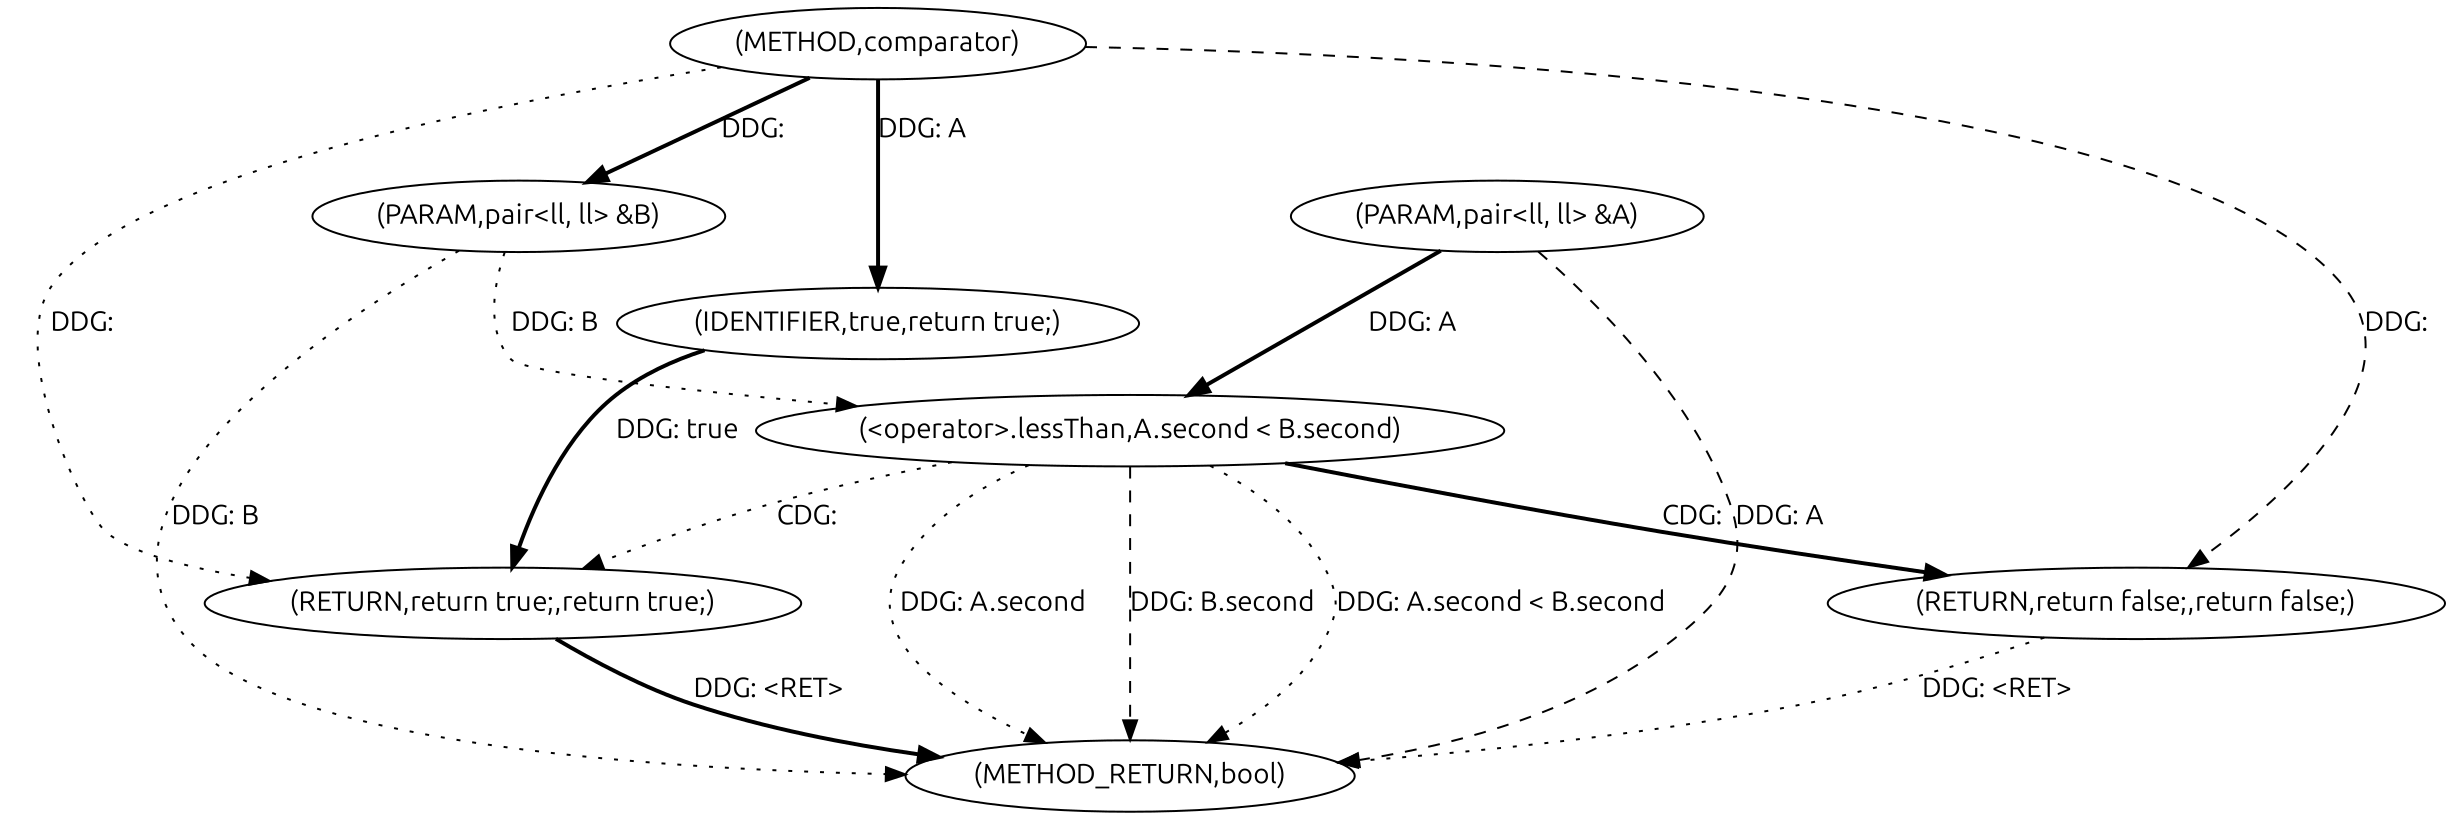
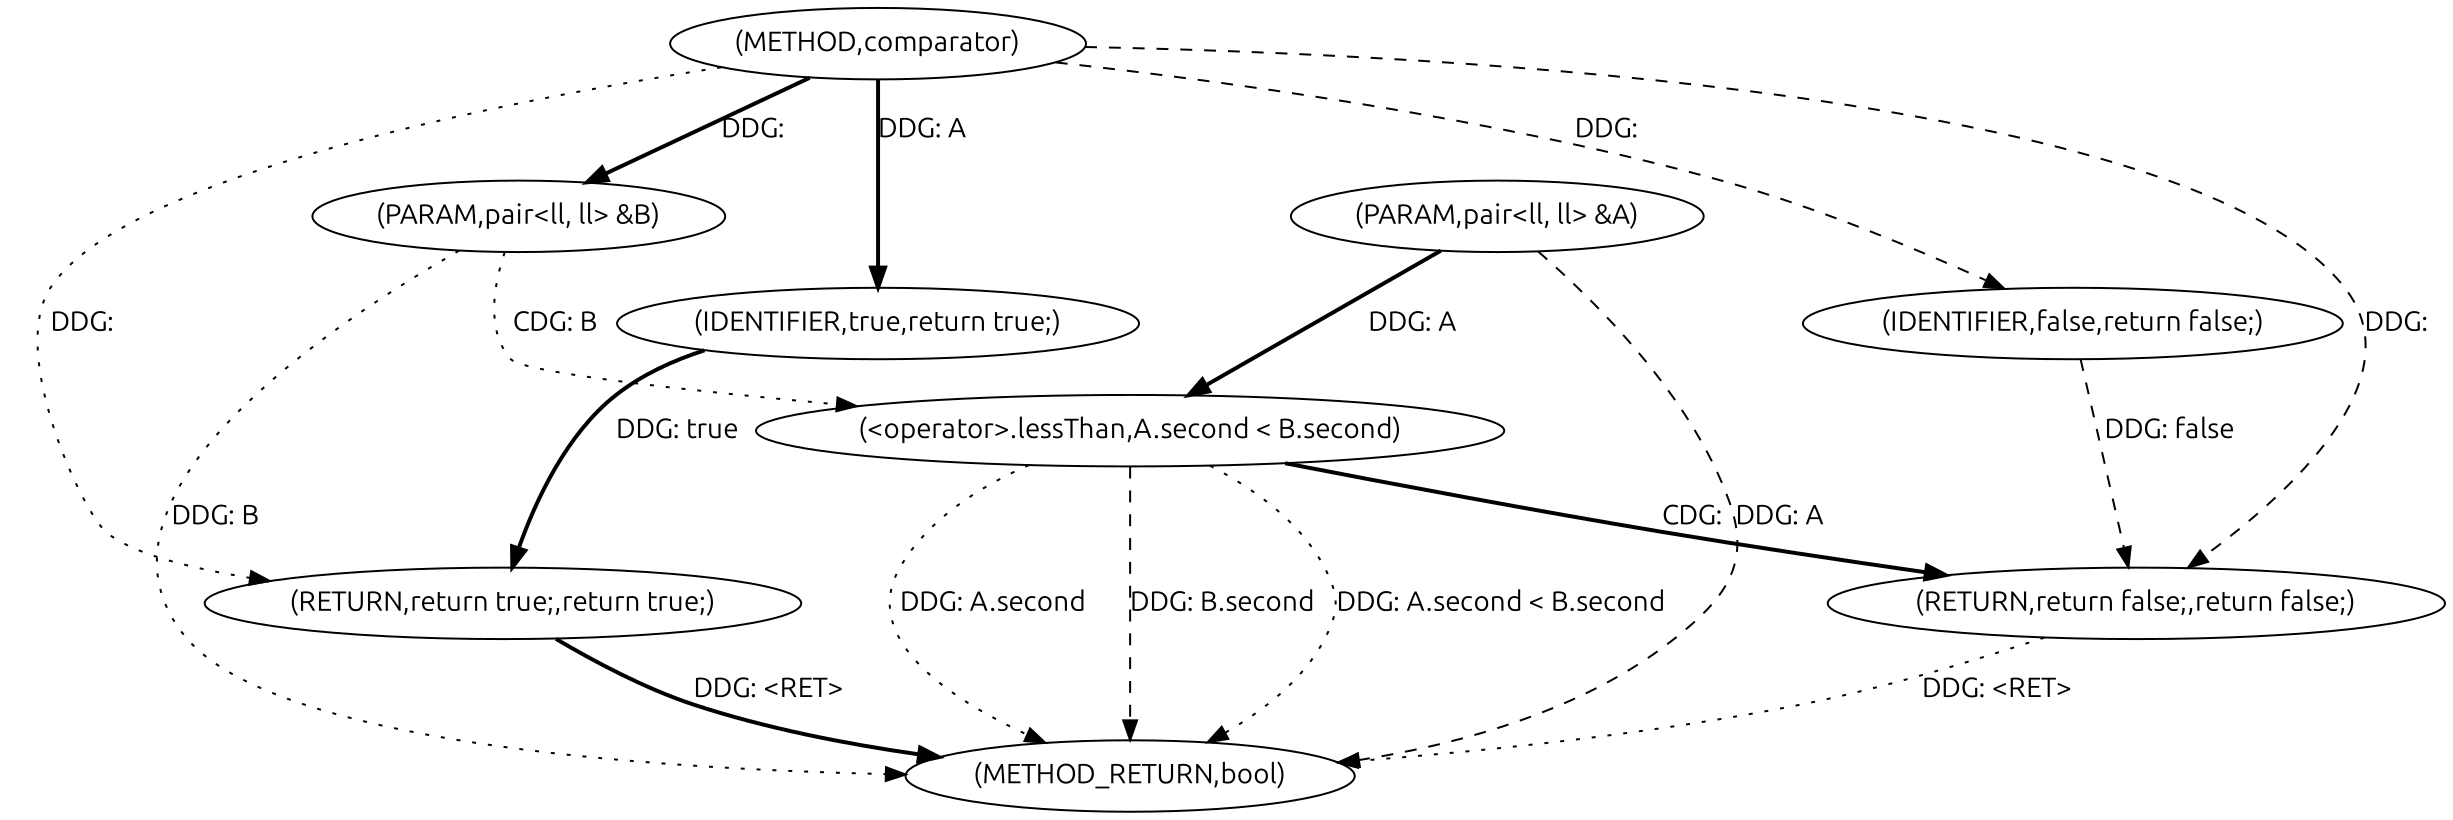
edge "(PARAM,pair<ll, ll> &B)" -> "(<operator>.lessThan,A.second < B.second)": label "DDG: B" -> "CDG: B"
node "(IDENTIFIER,false,return false;)": added
edge "(<operator>.lessThan,A.second < B.second)" -> "(RETURN,return true;,return true;)": removed, label "CDG:"
